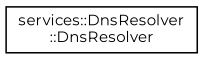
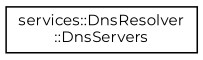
node "services::DnsResolver ::DnsResolver": label "services::DnsResolver ::DnsResolver" -> "services::DnsResolver ::DnsServers"
